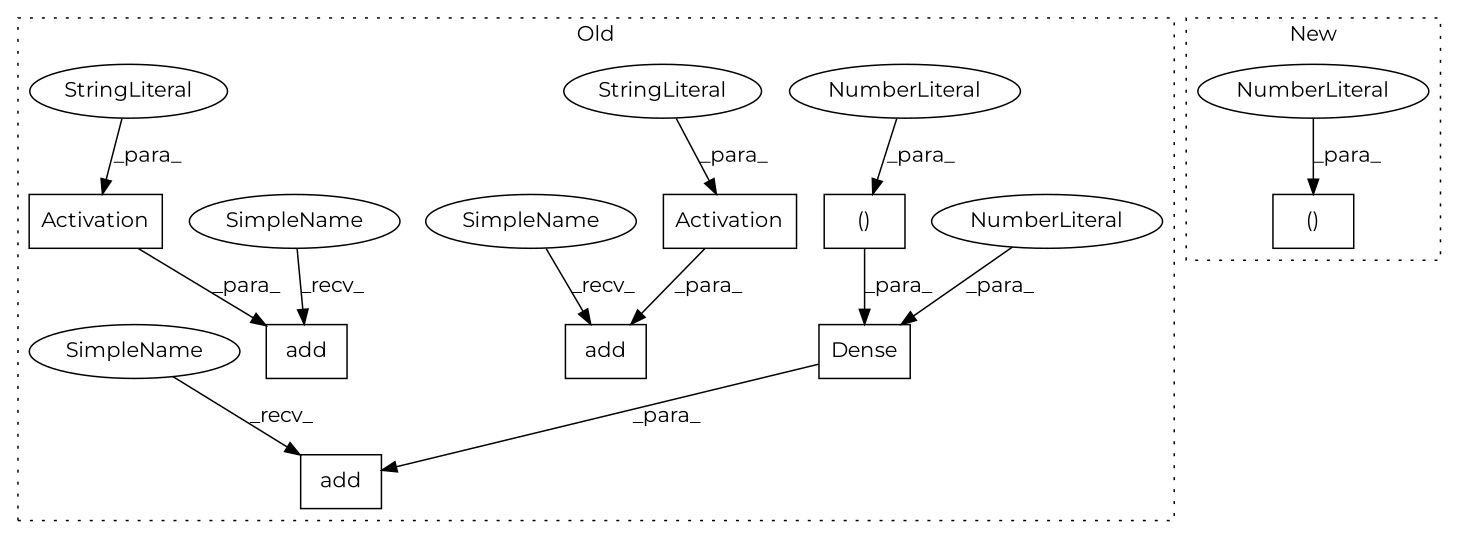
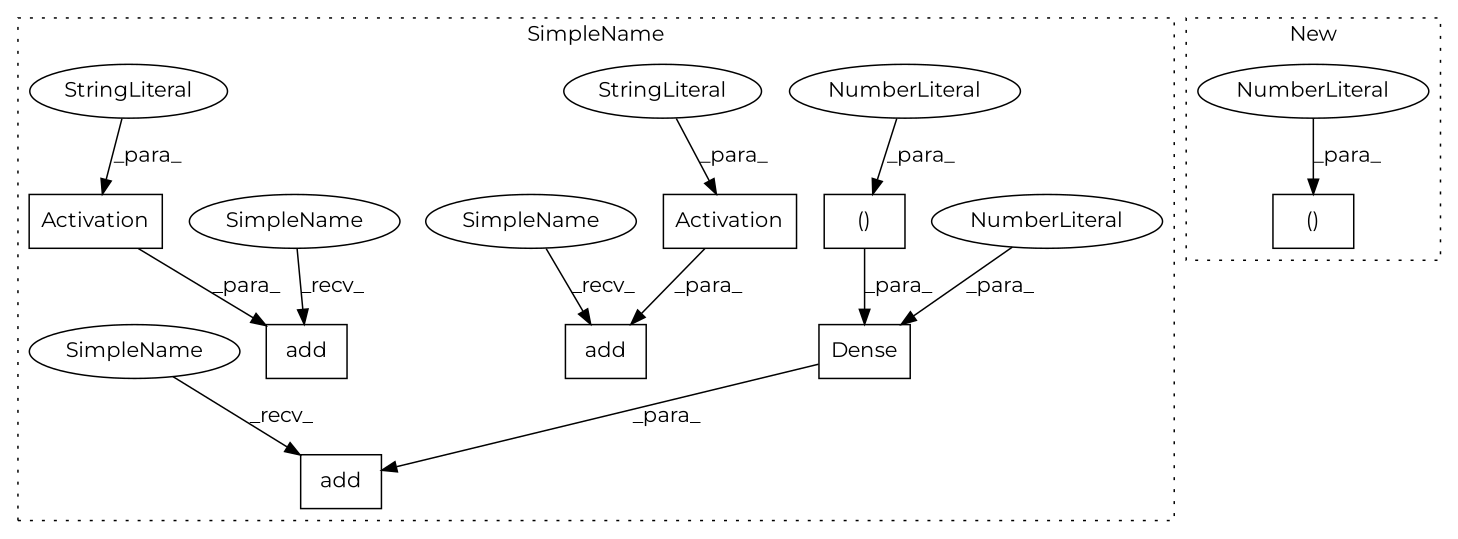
cluster "Old": label "Old" -> "SimpleName"
